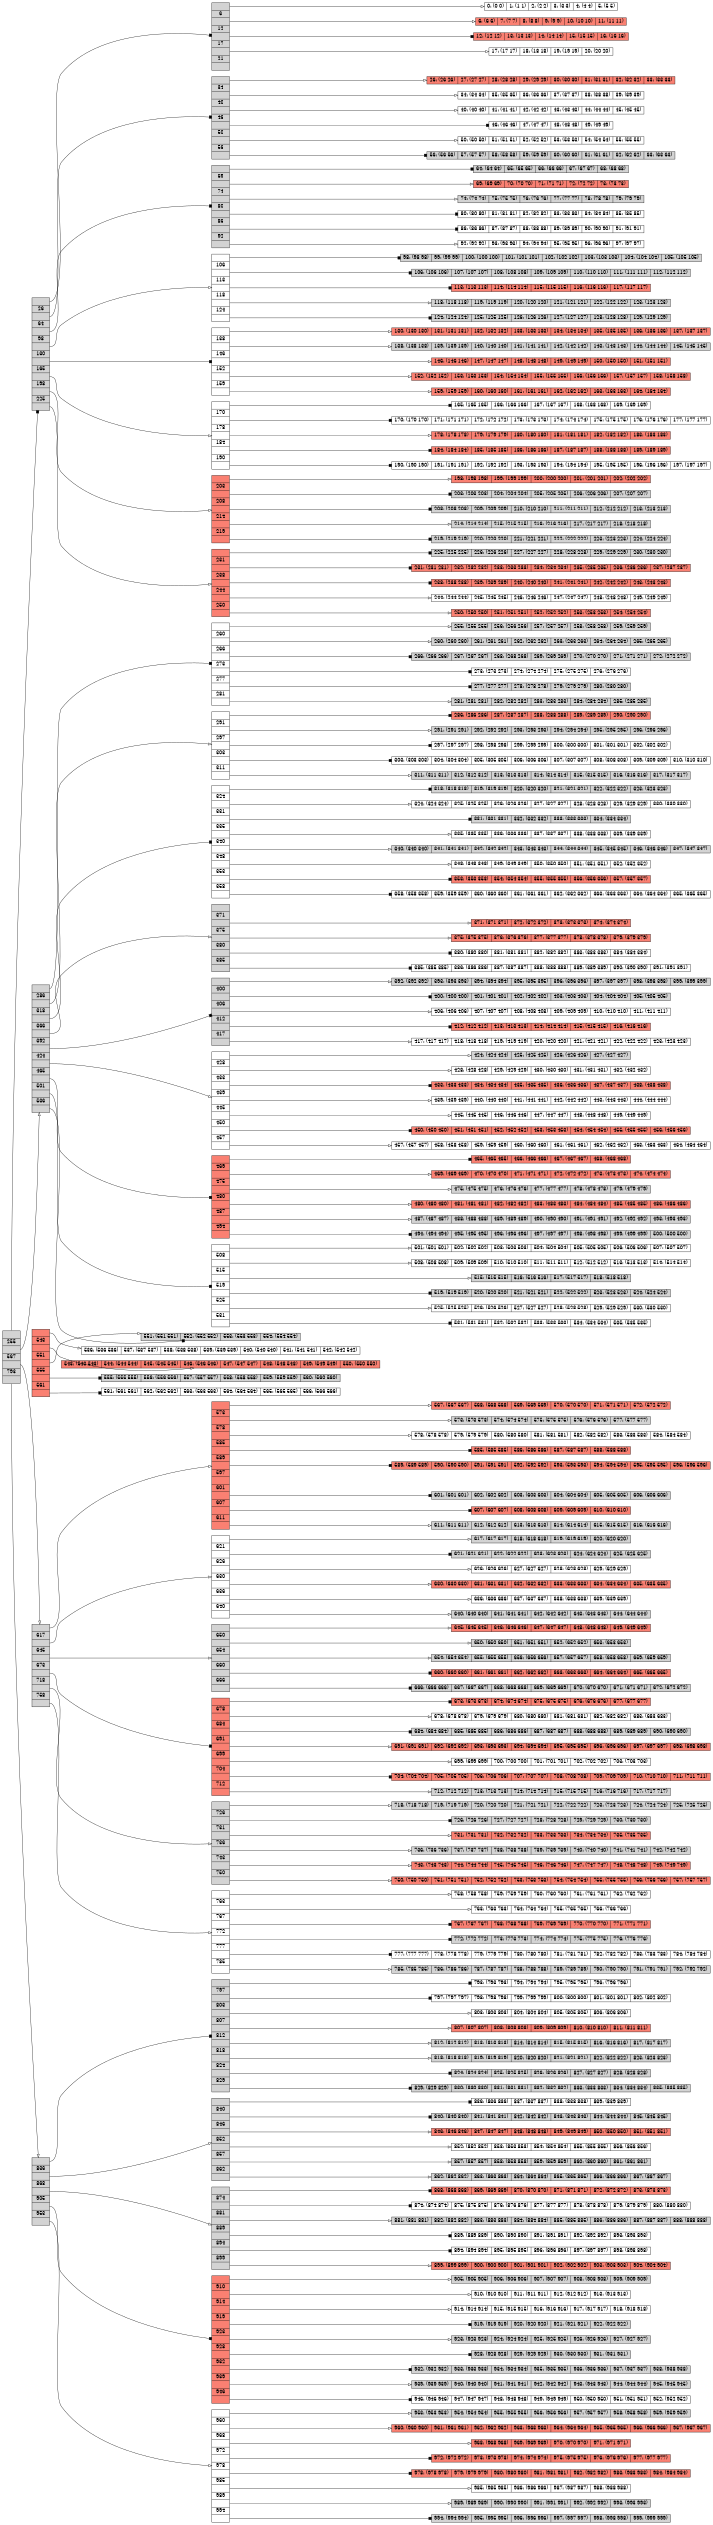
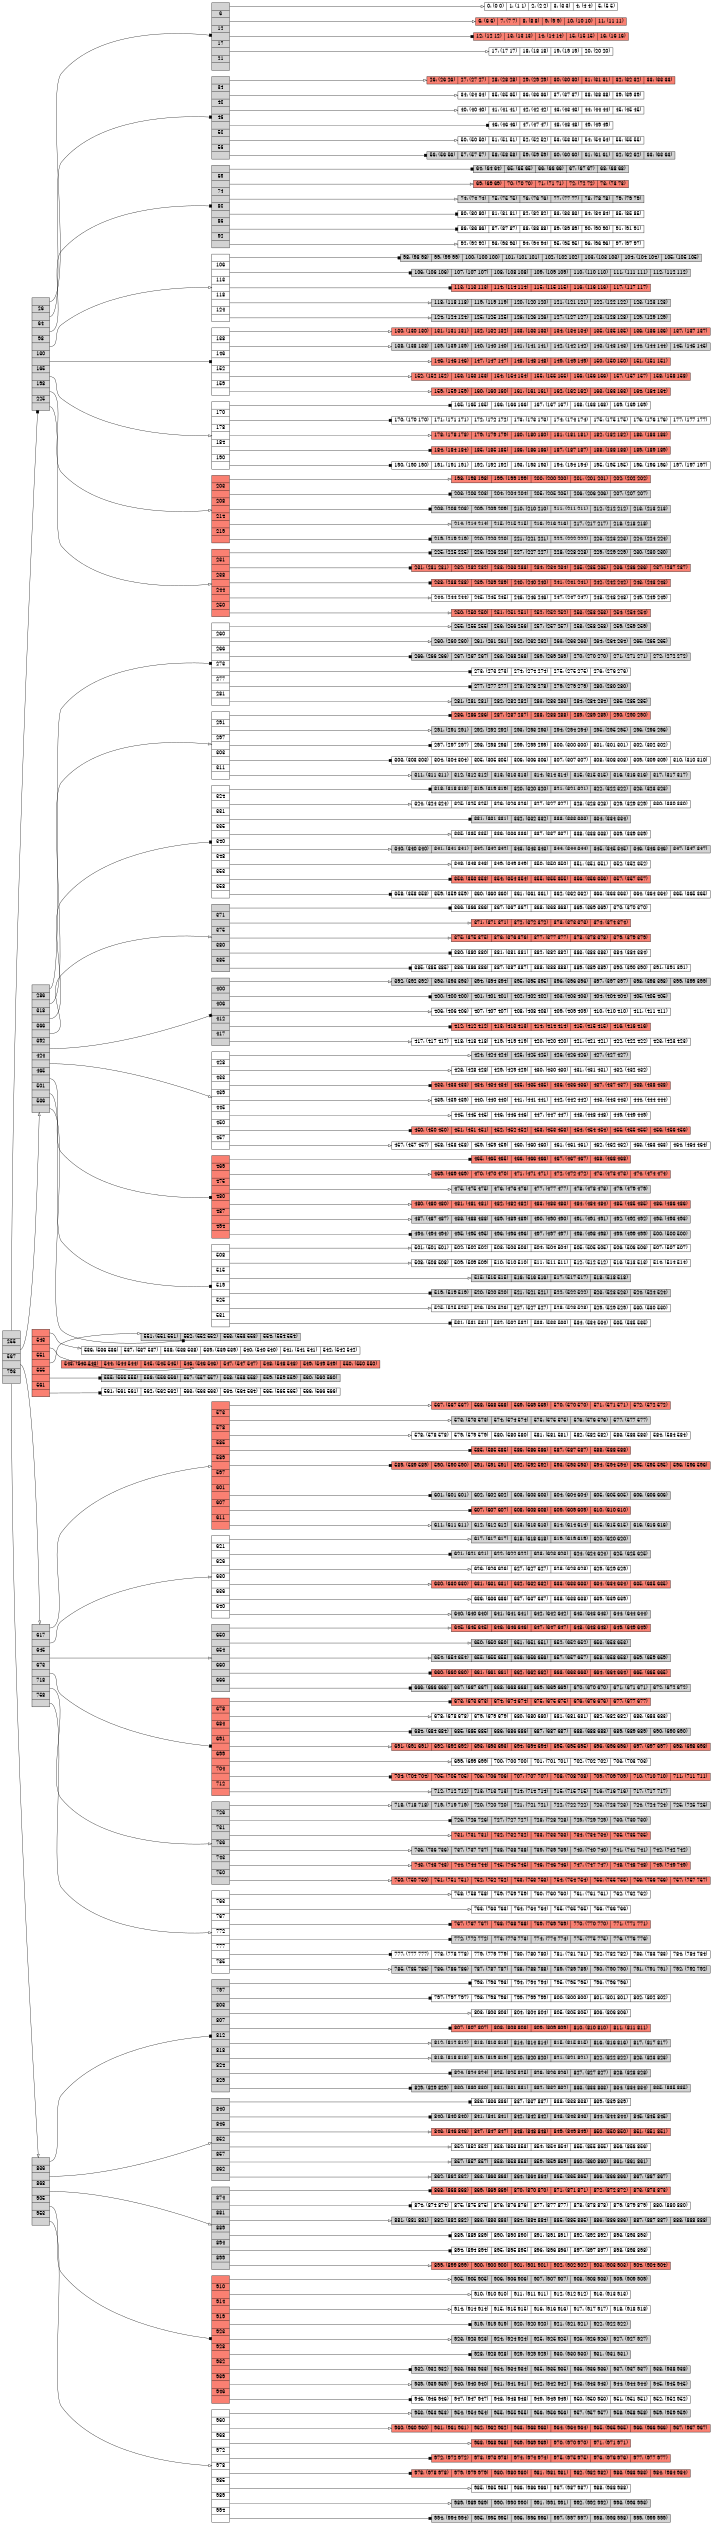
edge "106" -> "124: (124 124)": arrowhead box -> onormal
node "366: (366 366)": added
edge "797" -> "807: (807 807)": arrowhead onormal -> box
